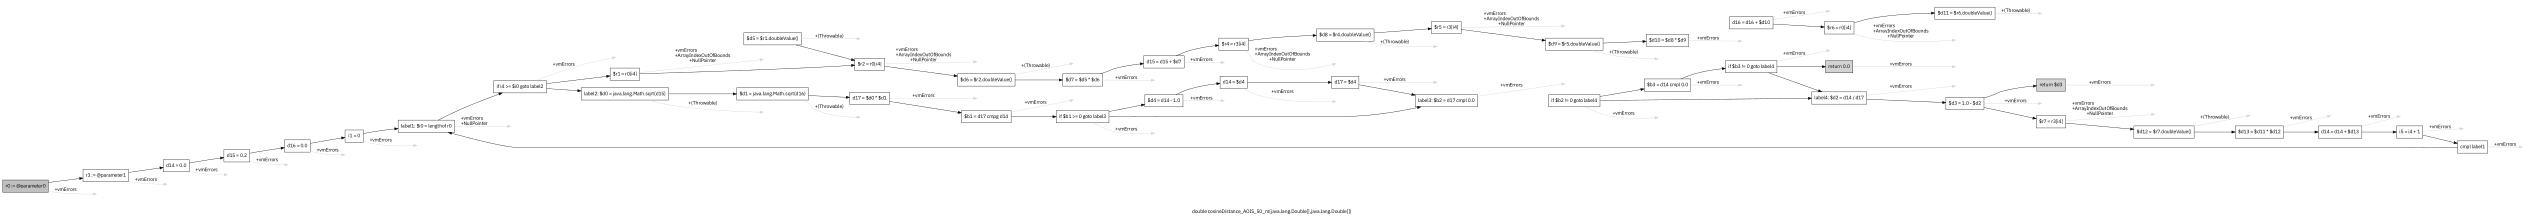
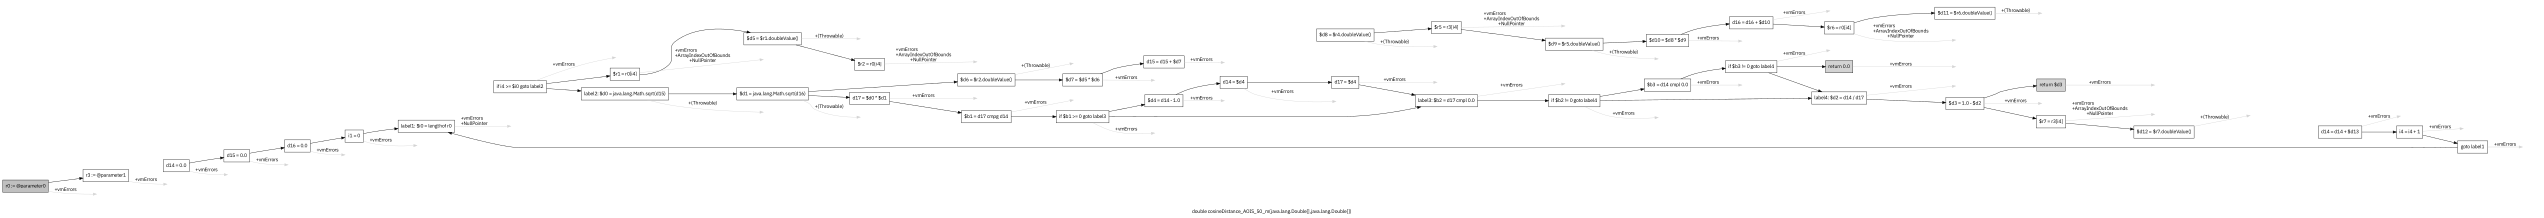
edge "$d10 = $d8 * $d9" -> "d16 = d16 + $d10": added
node "$r4 = r3[i4]": removed
edge "$r1 = r0[i4]" -> "$r2 = r0[i4]": now "$r1 = r0[i4]" -> "$d5 = $r1.doubleValue()"
edge "$r2 = r0[i4]" -> "$d6 = $r2.doubleValue()": now "$d1 = java.lang.Math.sqrt(d16)" -> "$d6 = $r2.doubleValue()"
edge "label3: $b2 = d17 cmpl 0.0" -> "if $b2 != 0 goto label4": added
edge "label1: $i0 = lengthof r0" -> "if i4 >= $i0 goto label2": removed
node "$d13 = $d11 * $d12": removed
node "i5 = i4 + 1": label "i5 = i4 + 1" -> "i4 = i4 + 1"
node "cmpl label1": label "cmpl label1" -> "goto label1"
node "d15 = 0.2": label "d15 = 0.2" -> "d15 = 0.0"
edge "r3 := @parameter1" -> "d14 = 0.0": removed
